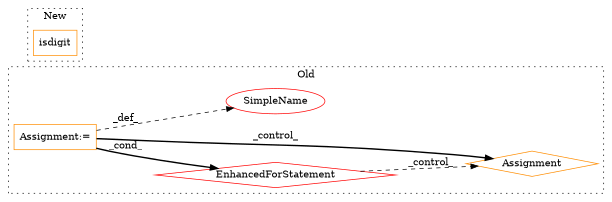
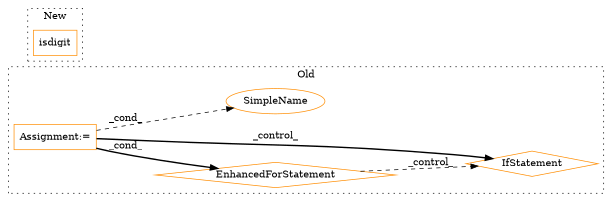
node "SimpleName": color red -> darkorange
edge "Assignment:=" -> "SimpleName": label "_def_" -> "_cond_"
node "Assignment": label "Assignment" -> "IfStatement"
node "EnhancedForStatement": color red -> darkorange
